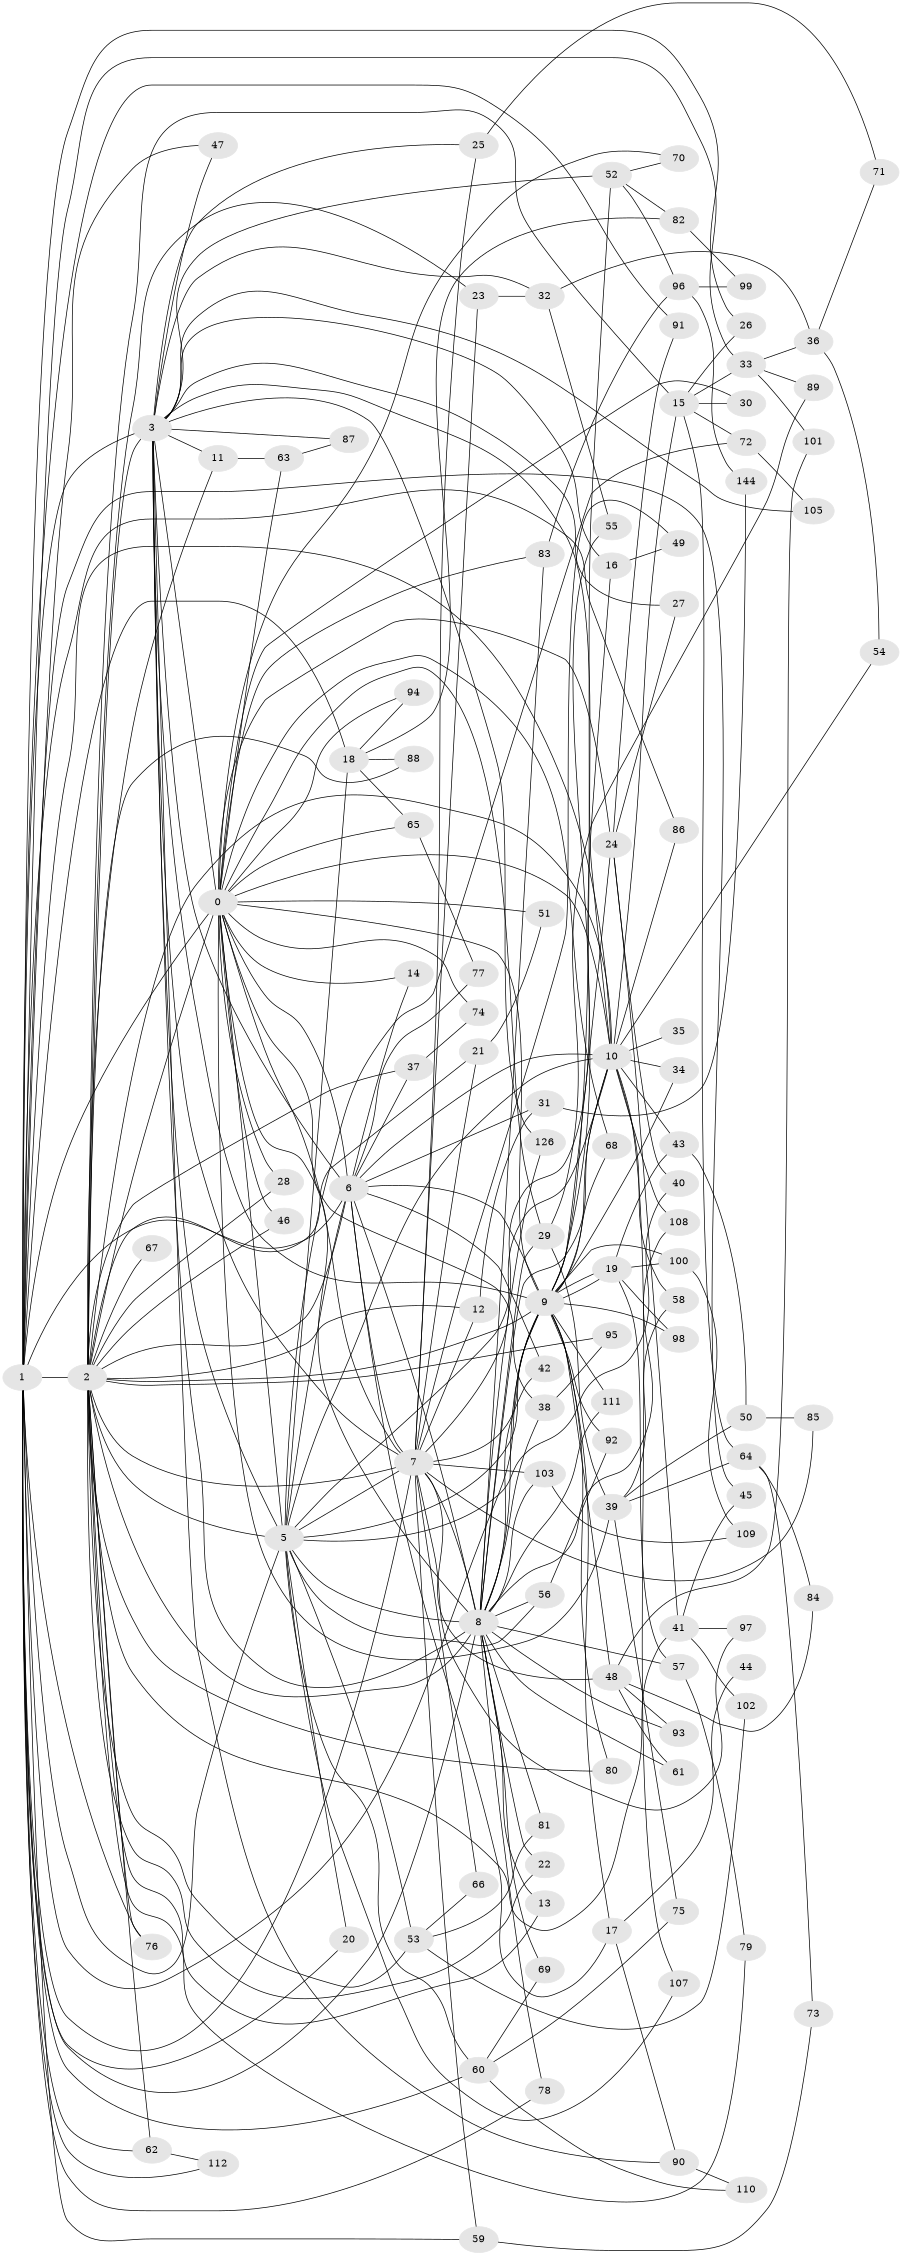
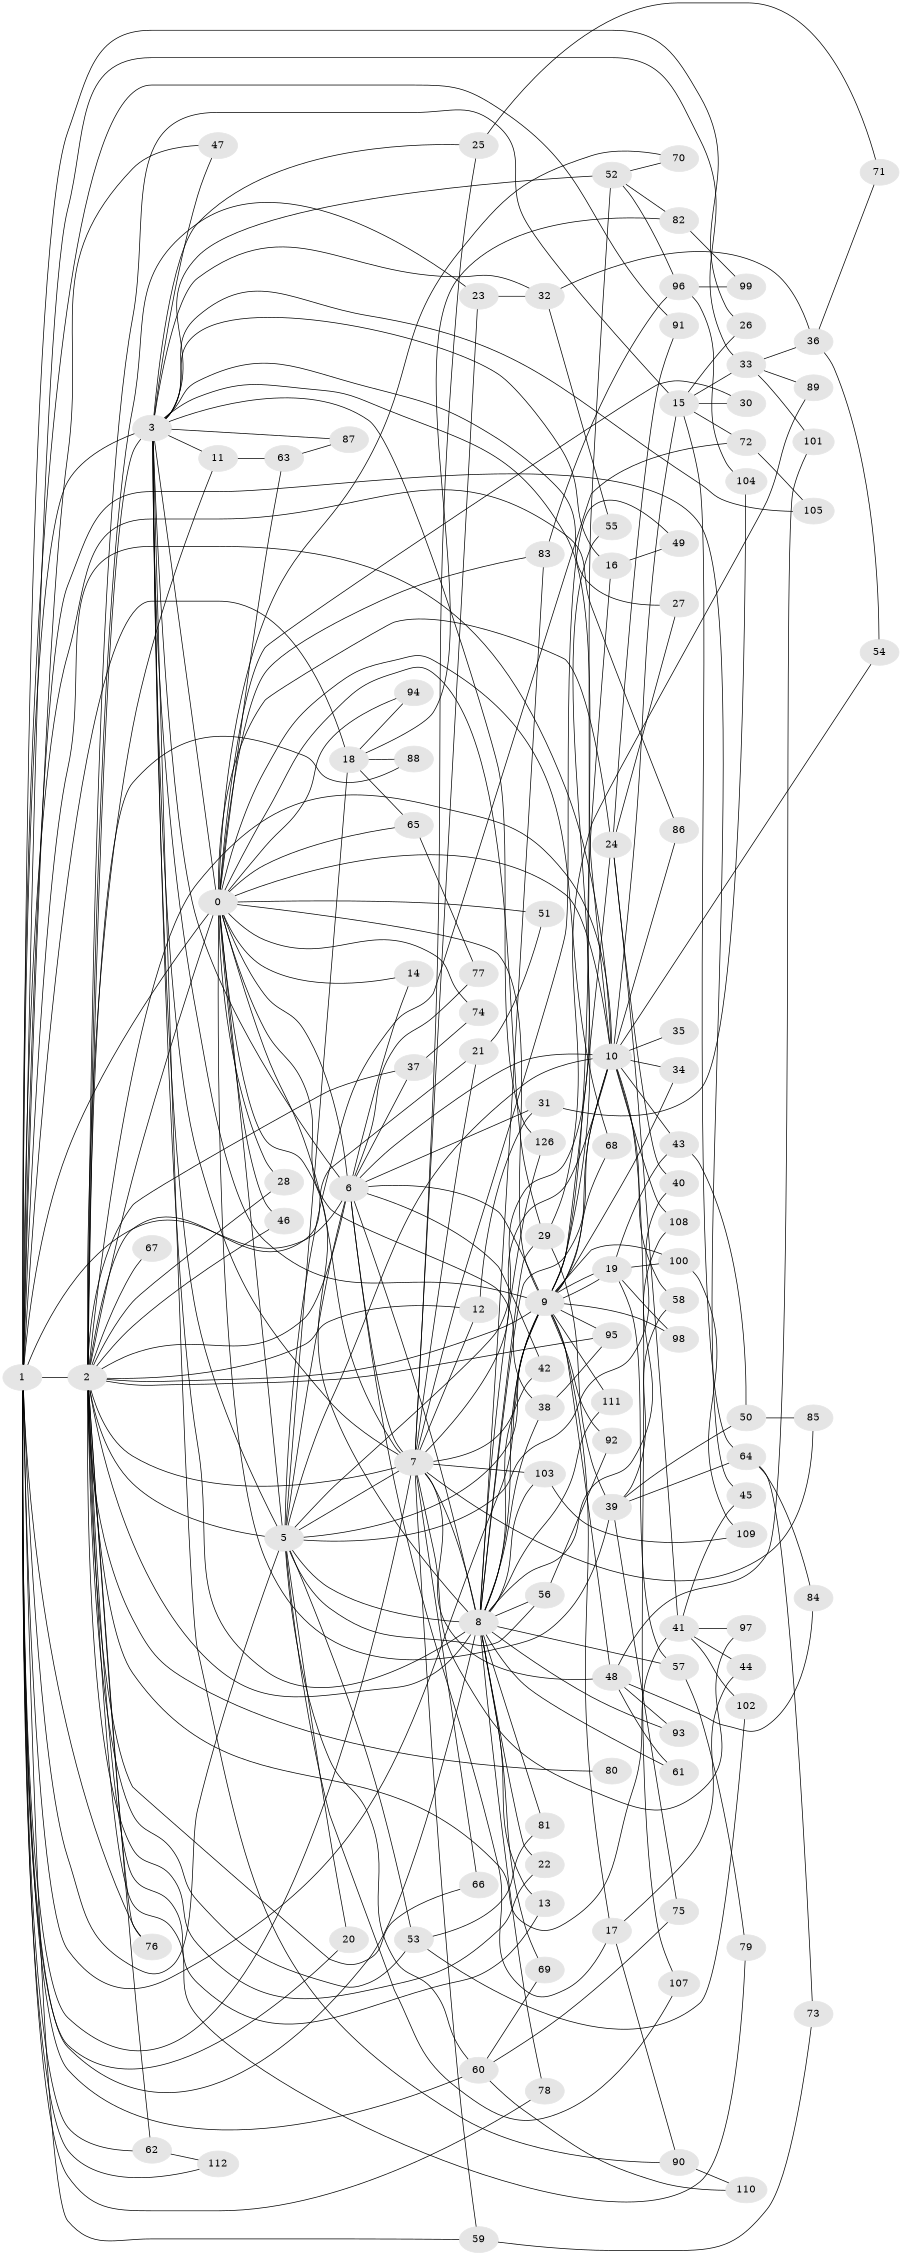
node "144": label "144" -> "104"
edge "9" -- "80": now "9" -- "95"
edge "41" -- "44": added
edge "66" -- "53": now "66" -- "2"
